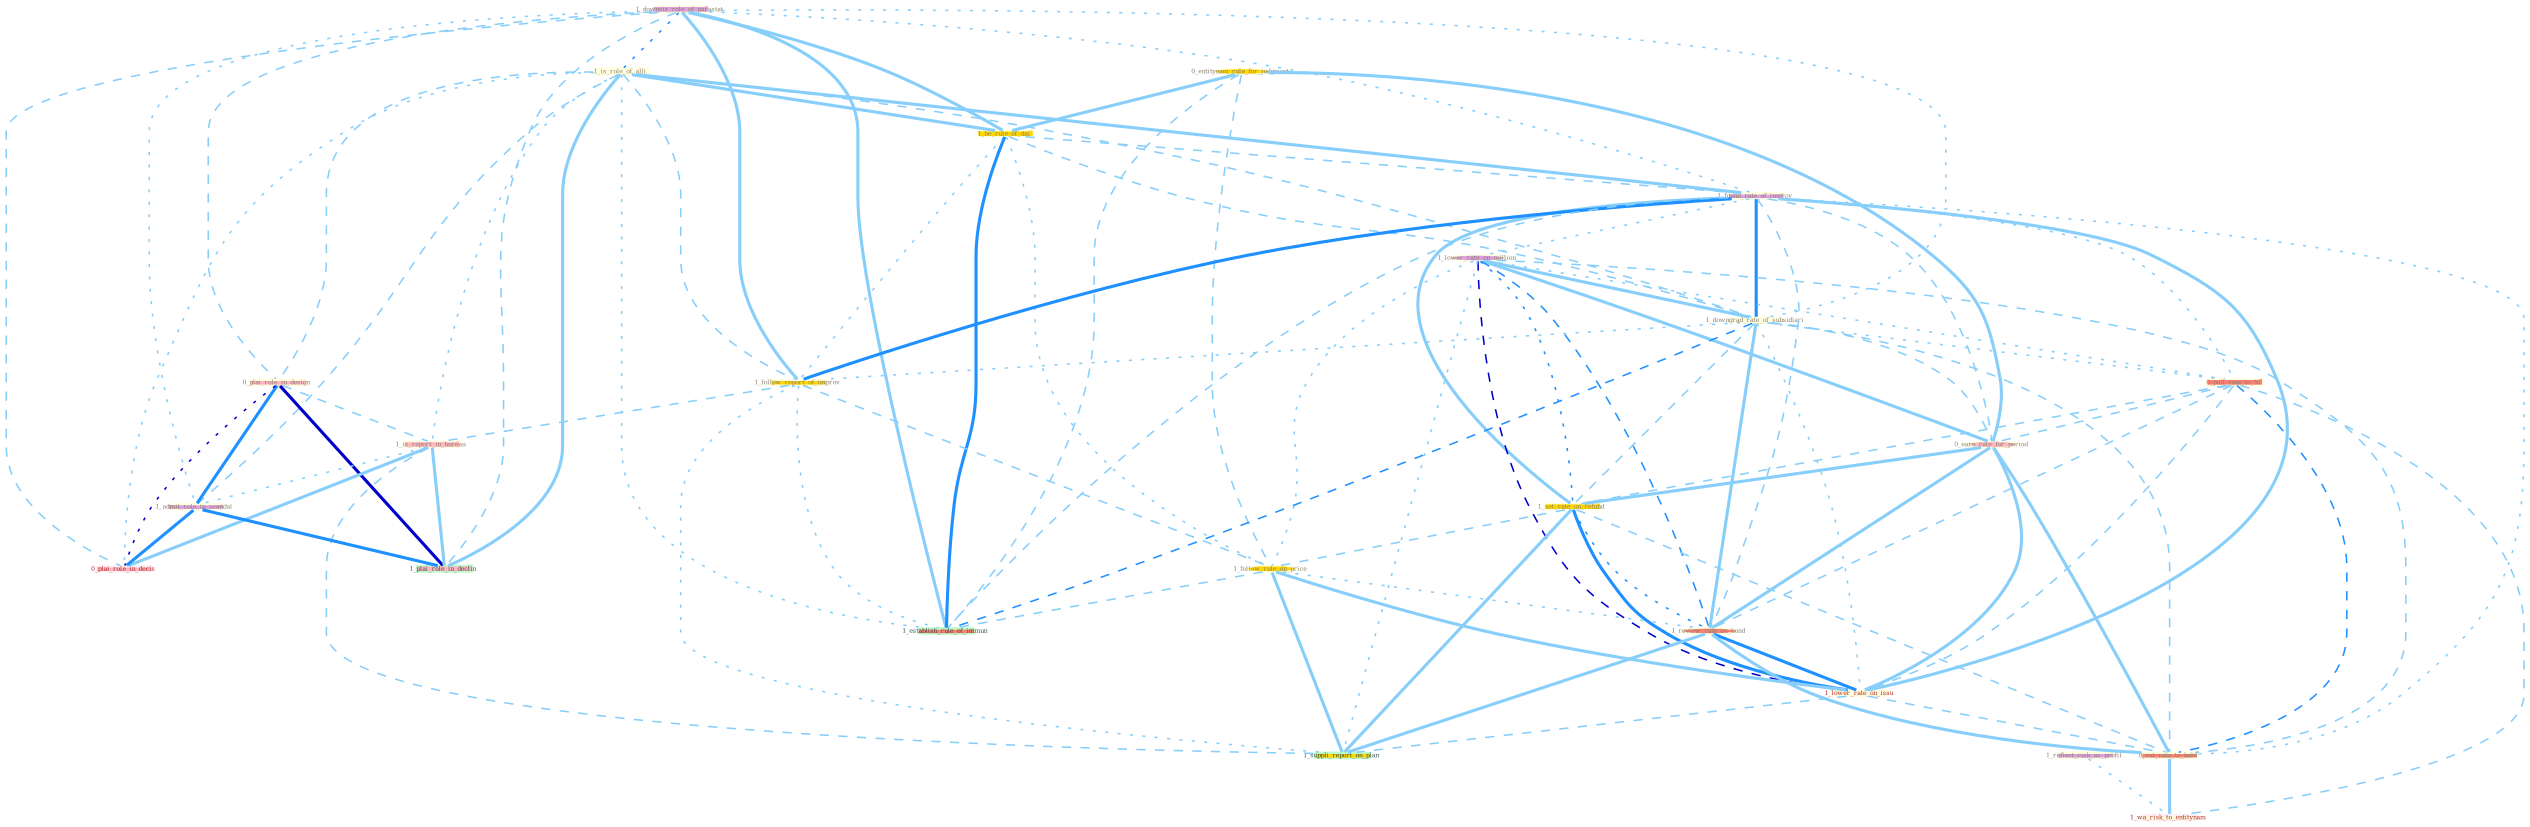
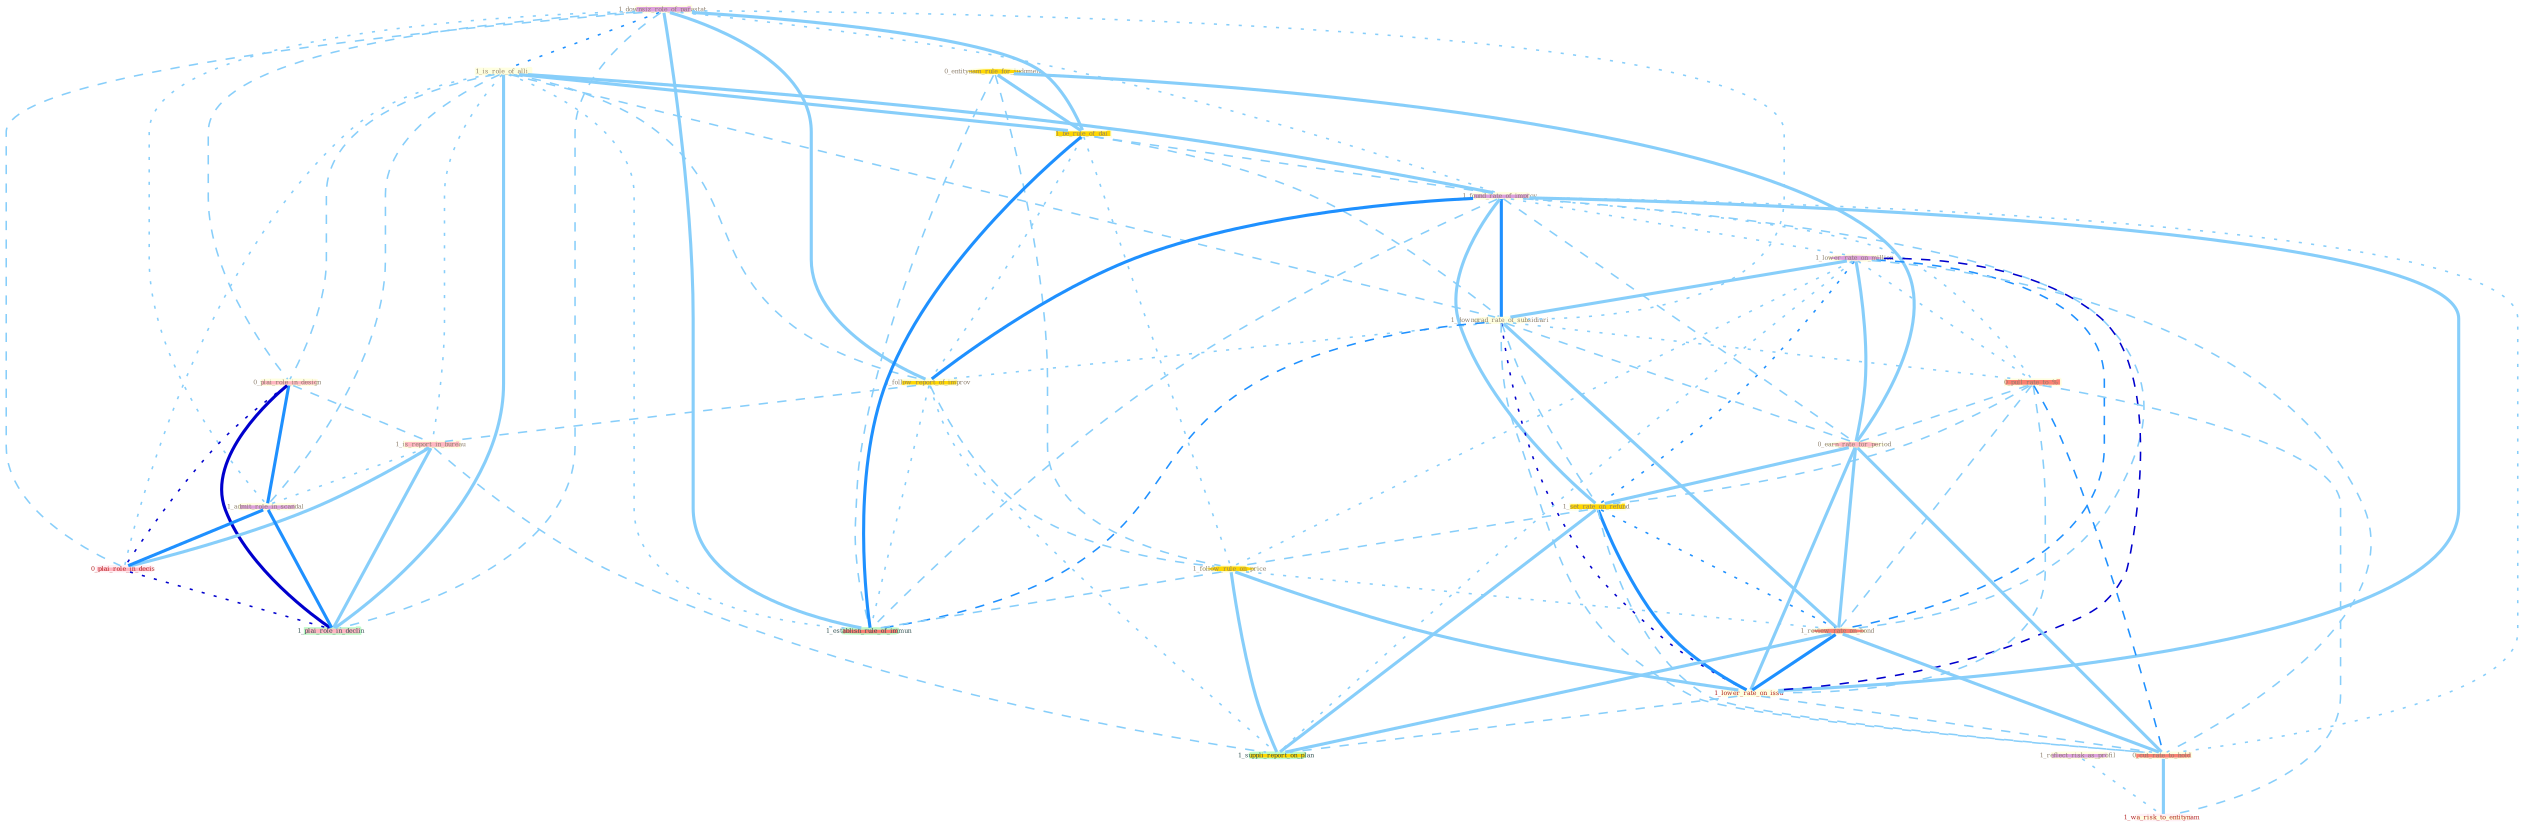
edge "1_downgrad_rate_of_subsidiari" -- "1_lower_rate_on_issu": color #87cefa -> #0000cd
edge "0_plai_role_in_decis" -- "1_plai_role_in_declin": added
